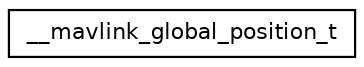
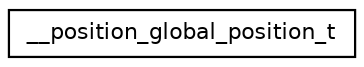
node "__mavlink_global_position_t": label "__mavlink_global_position_t" -> "__position_global_position_t"
